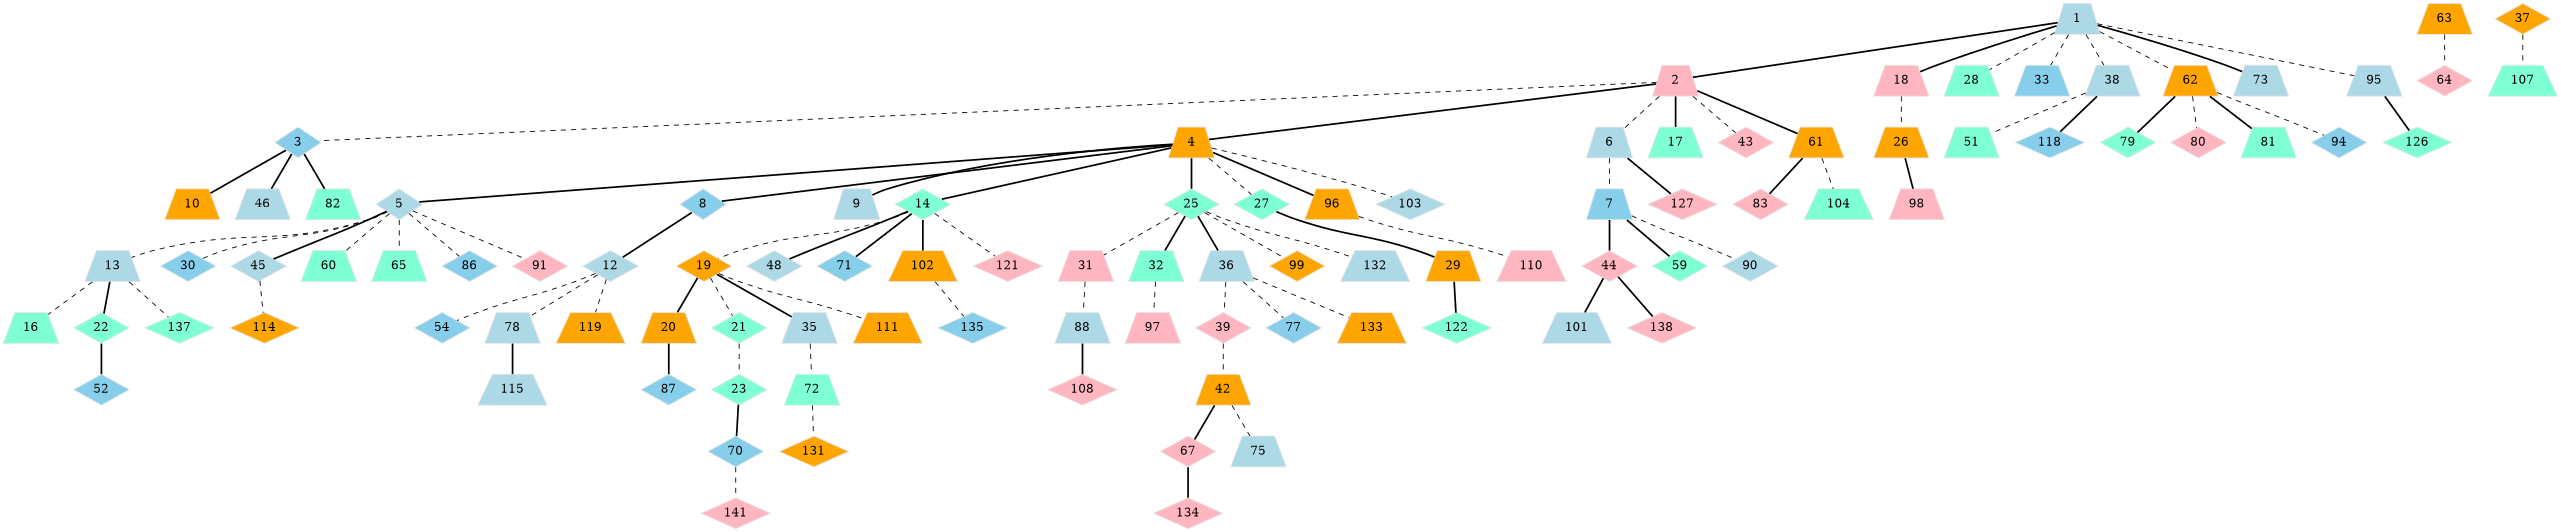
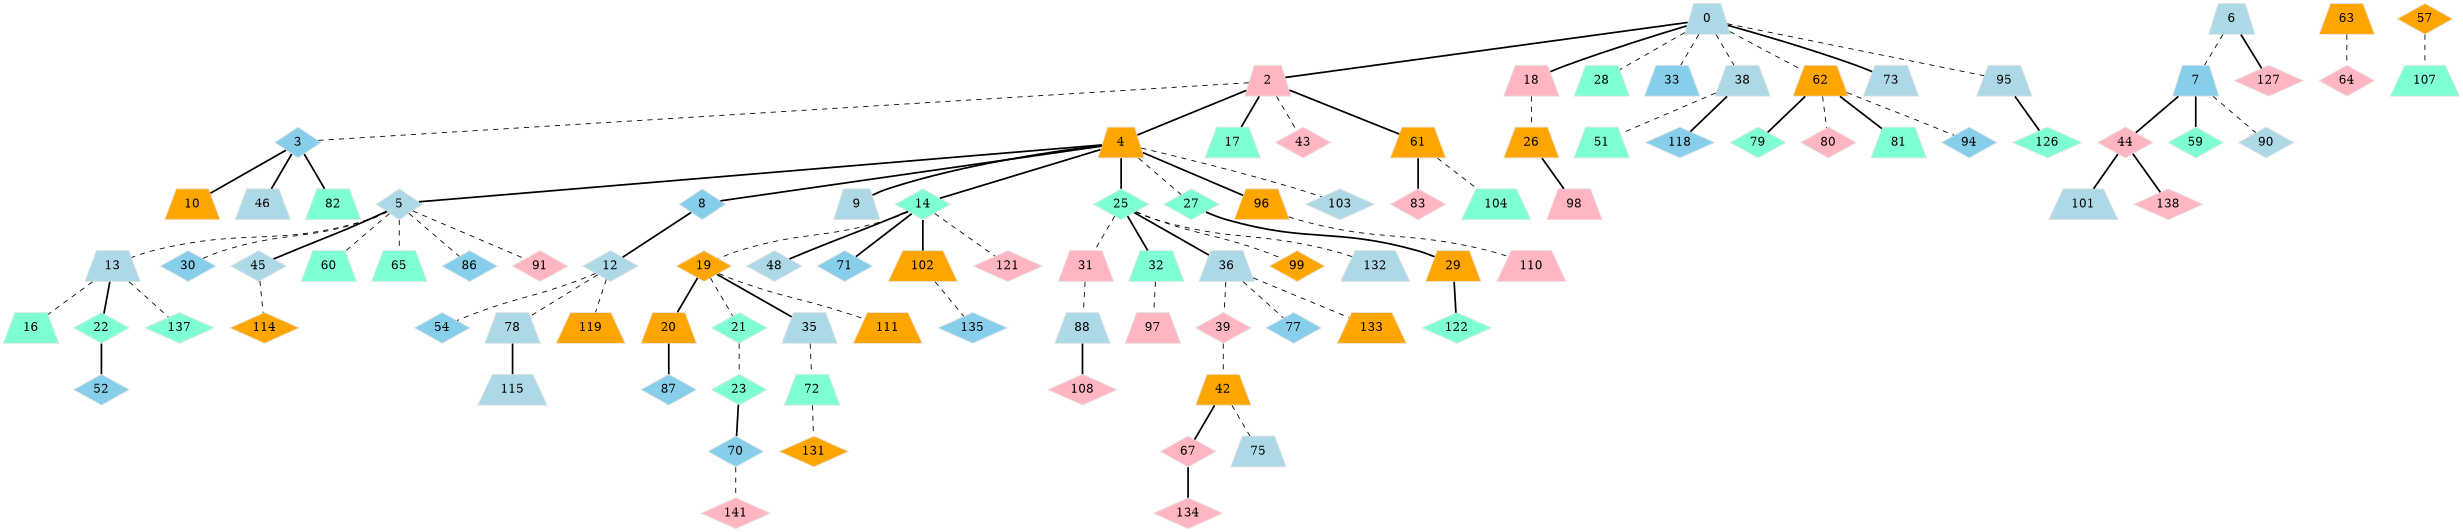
node "1": label "1" -> "0"
node "37": label "37" -> "57"
edge "2" -- "6": removed
